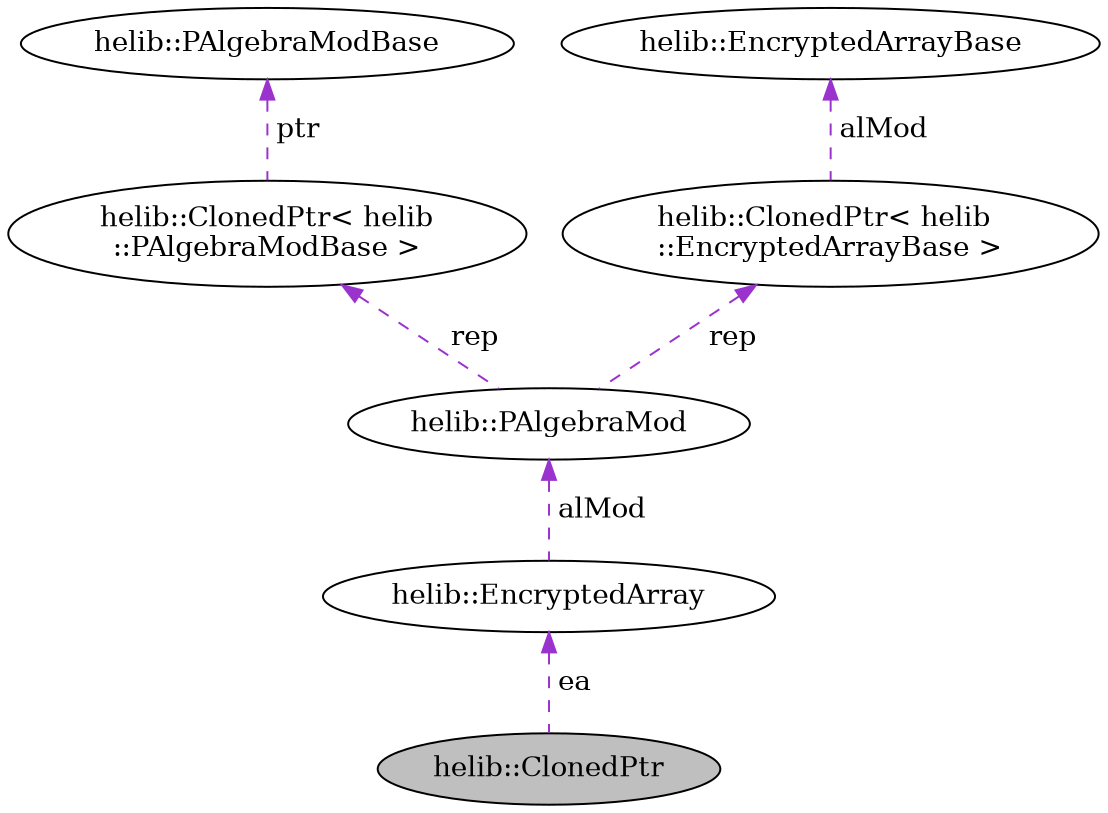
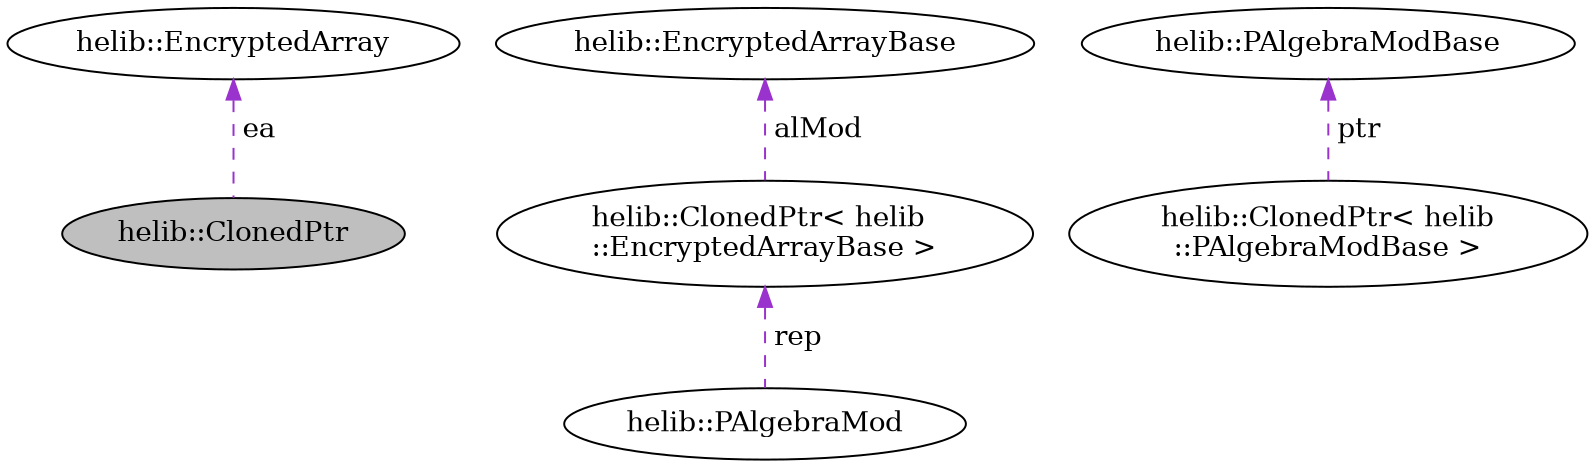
edge "helib::PAlgebraMod" -> "helib::ClonedPtr< helib ::PAlgebraModBase >": removed, label "rep"
edge "helib::EncryptedArray" -> "helib::PAlgebraMod": removed, label "alMod"
